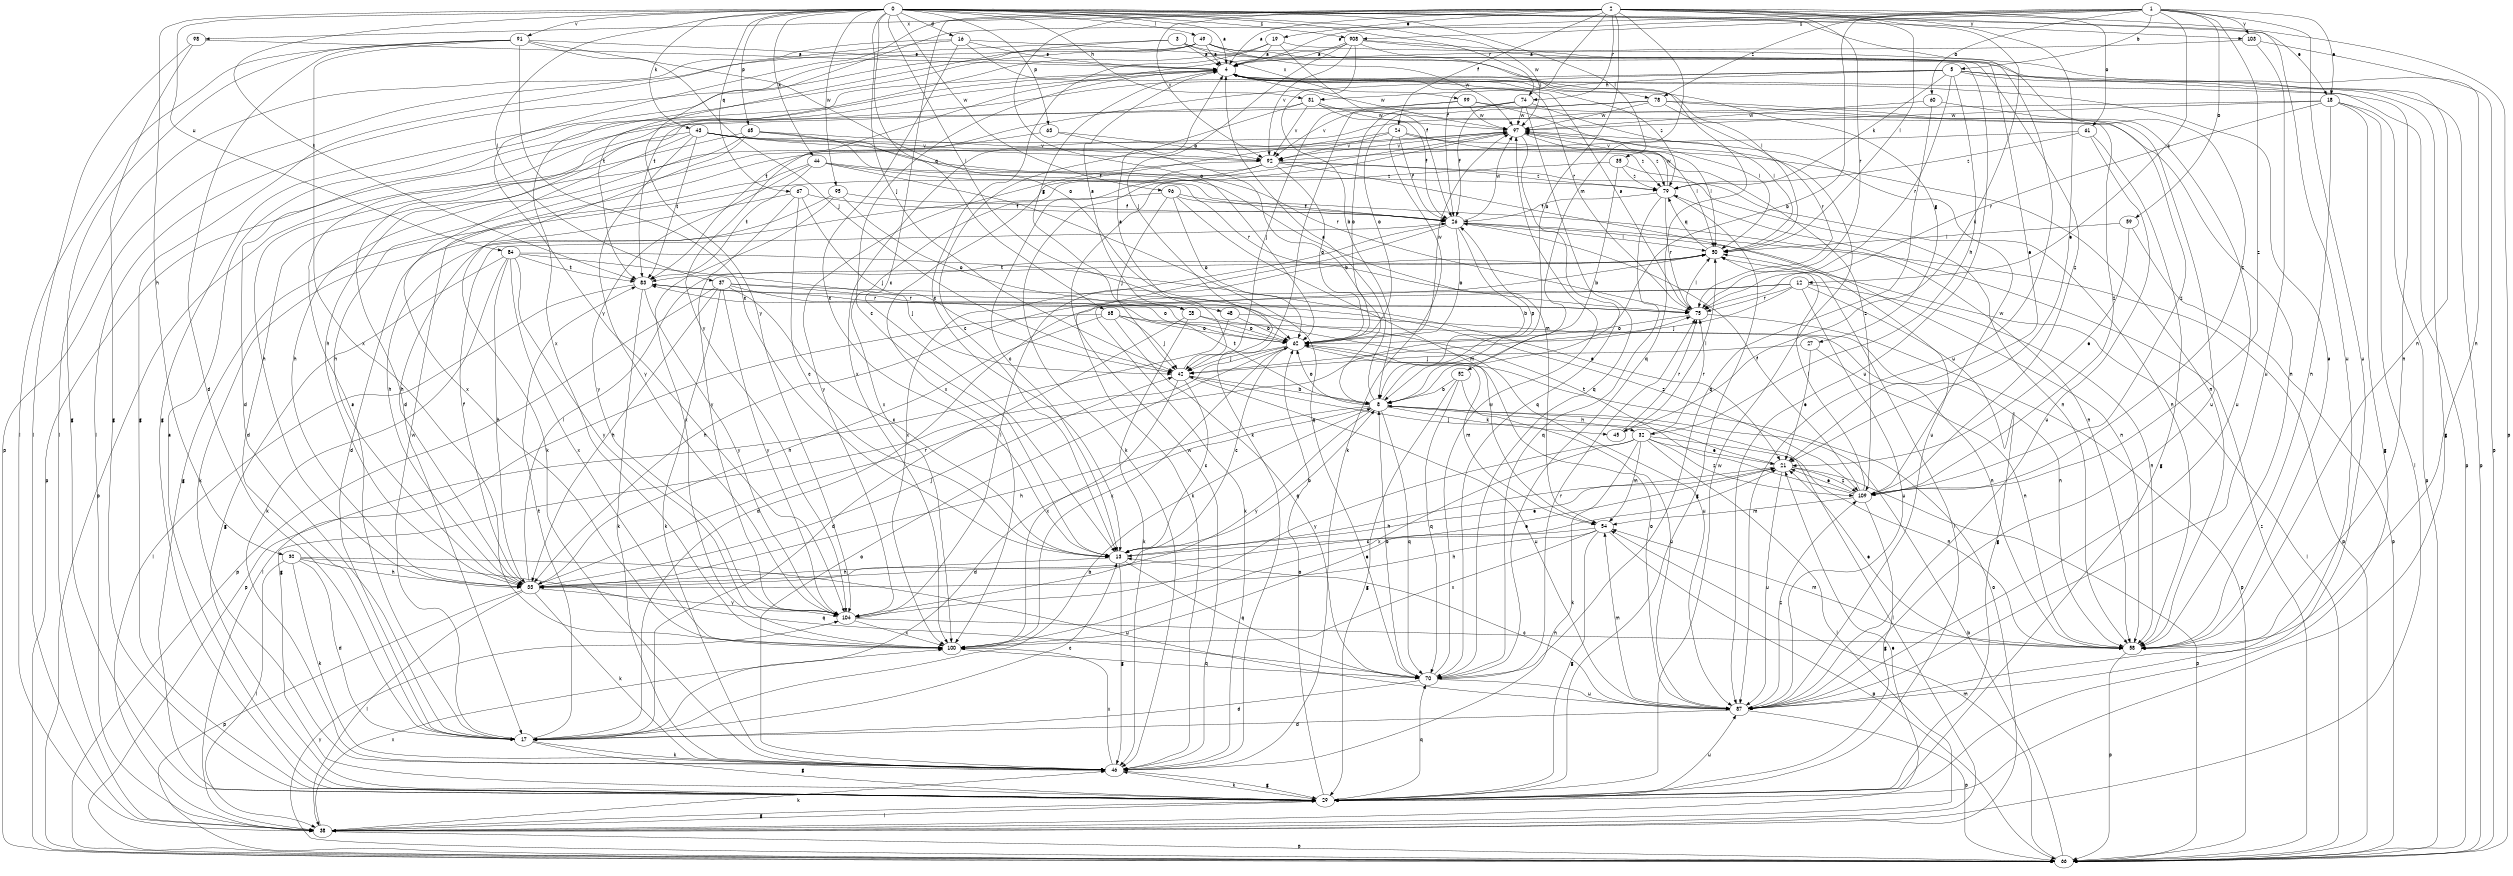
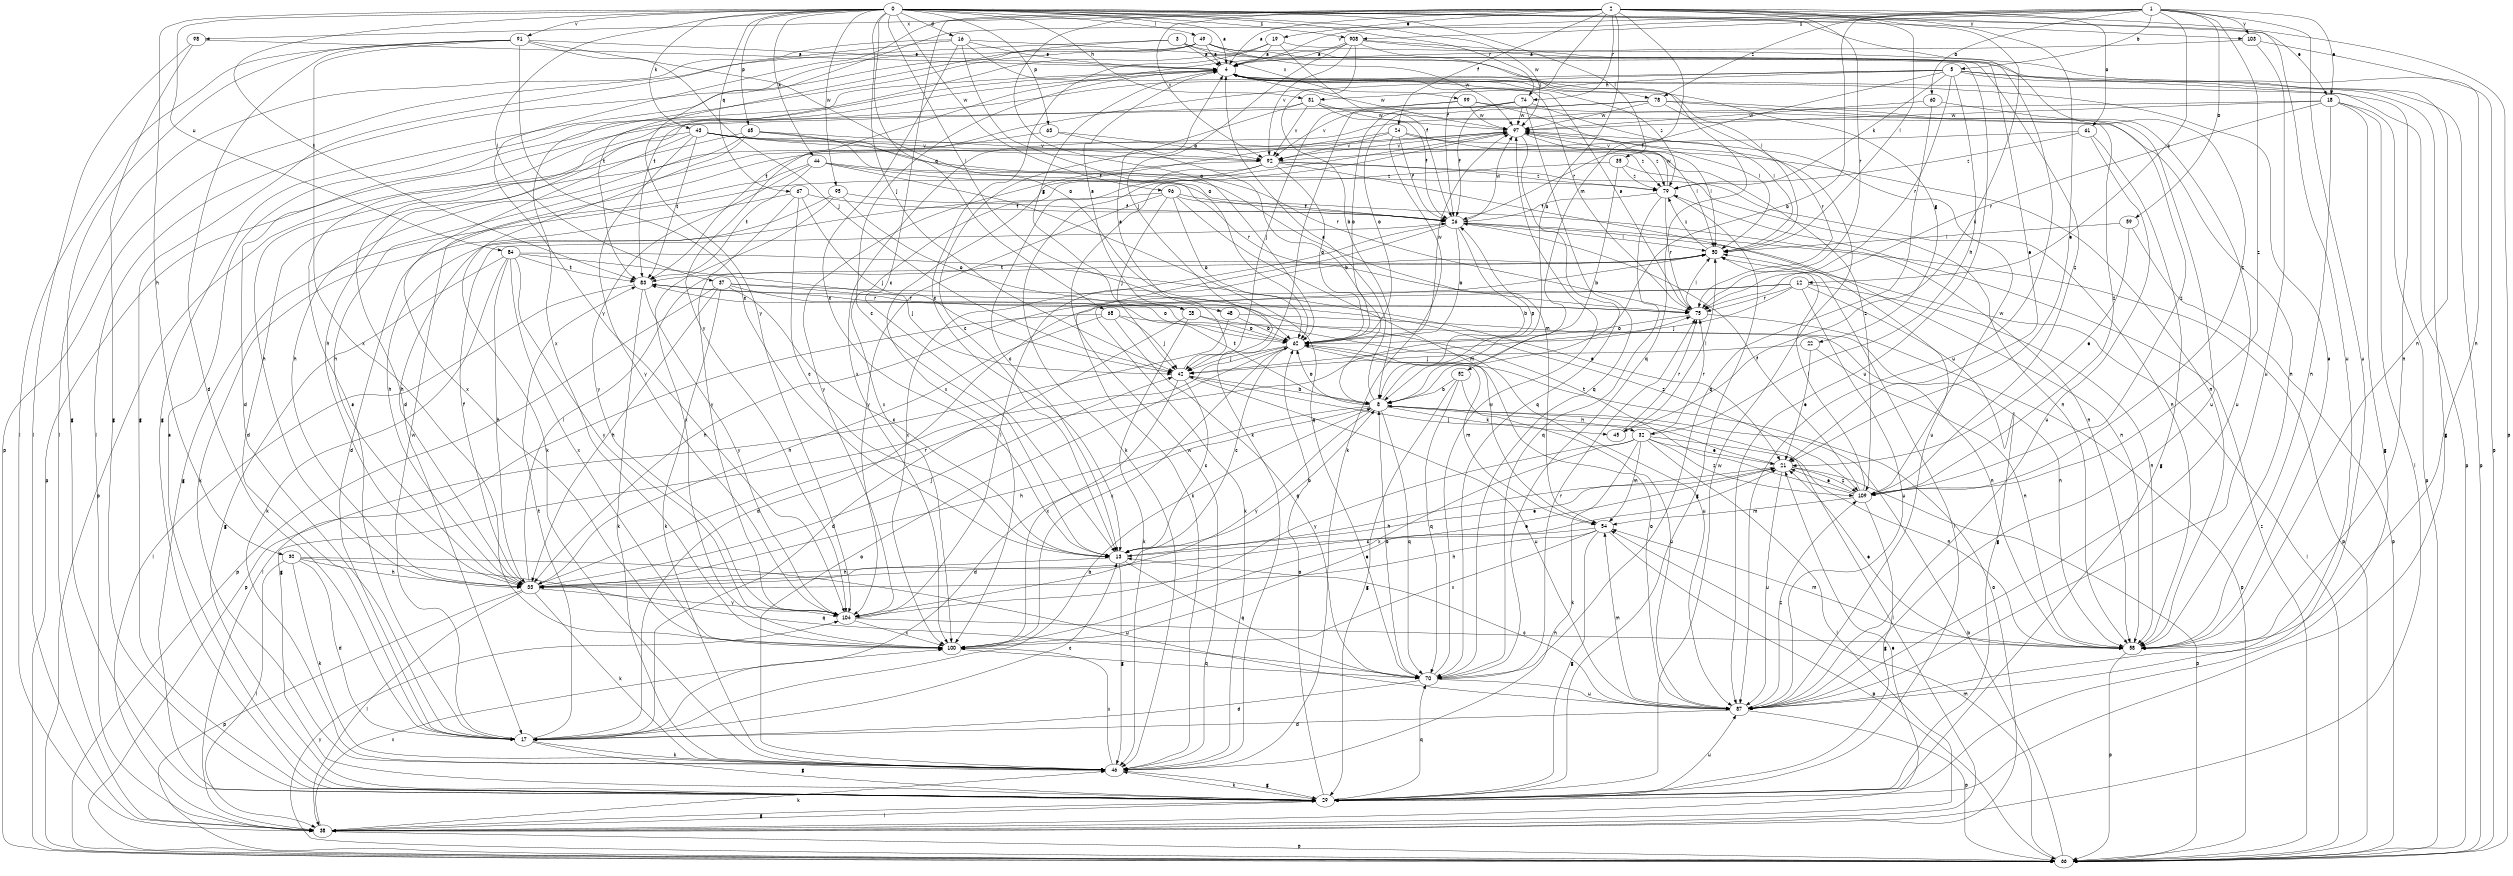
edge "1" -> "4": label "a" -> "v"
edge "5" -> "26": added, label "f"
edge "50" -> "79": label "q" -> "s"
edge "68" -> "62": now "16" -> "62"
node "27": label "27" -> "22"
edge "37" -> "104": now "96" -> "104"
